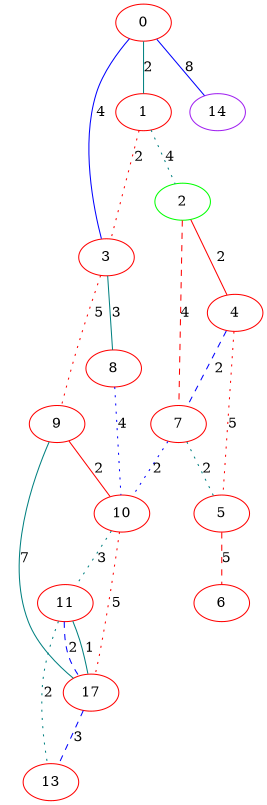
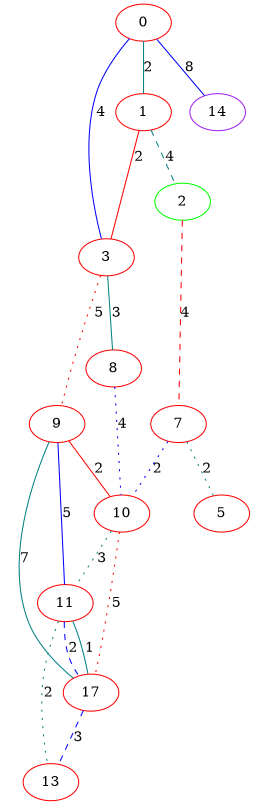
edge "1" -- "2": style dotted -> dashed
edge "1" -- "3": style dotted -> solid
node "4": removed
edge "9" -- "11": added, label "5"
node "6": removed
